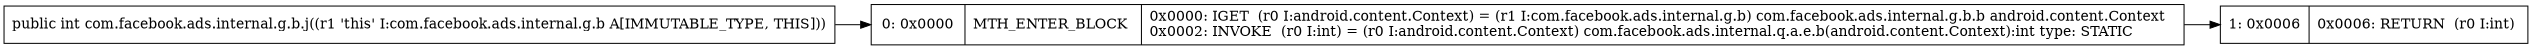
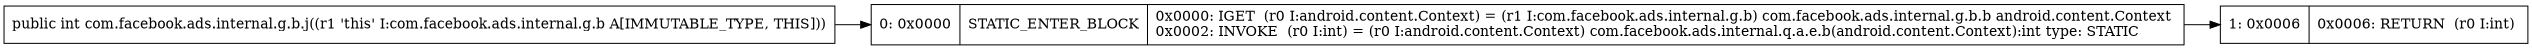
node "0: 0x0000": text "MTH_ENTER_BLOCK" -> "STATIC_ENTER_BLOCK"
